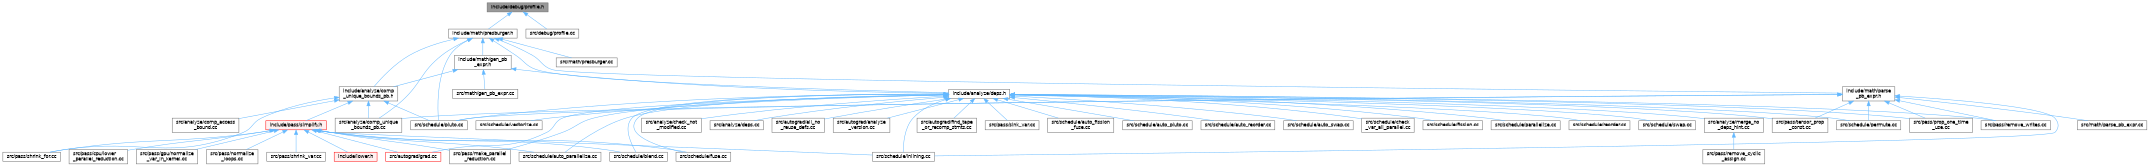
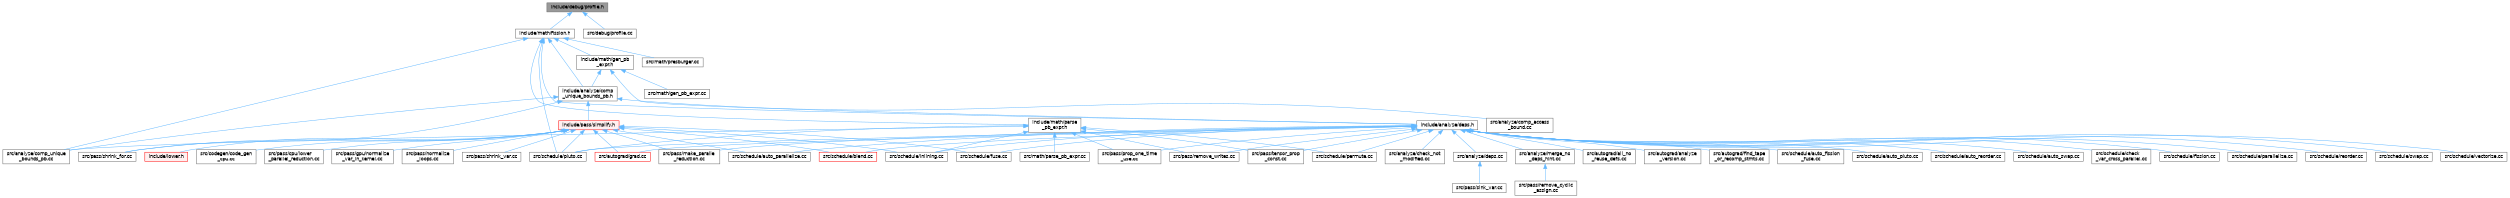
node "include/math/presburger.h": label "include/math/presburger.h" -> "include/math/fission.h"
edge "src/pass/sink_var.cc" -> "include/analyze/deps.h": now "src/pass/sink_var.cc" -> "src/analyze/deps.cc"
edge "src/schedule/pluto.cc" -> "include/analyze/comp _unique_bounds_pb.h": now "src/schedule/pluto.cc" -> "include/pass/simplify.h"
node "src/schedule/check _var_all_parallel.cc": label "src/schedule/check _var_all_parallel.cc" -> "src/schedule/check _var_cross_parallel.cc"
node "src/codegen/code_gen _cpu.cc": added
node "src/schedule/blend.cc": color grey40 -> red
